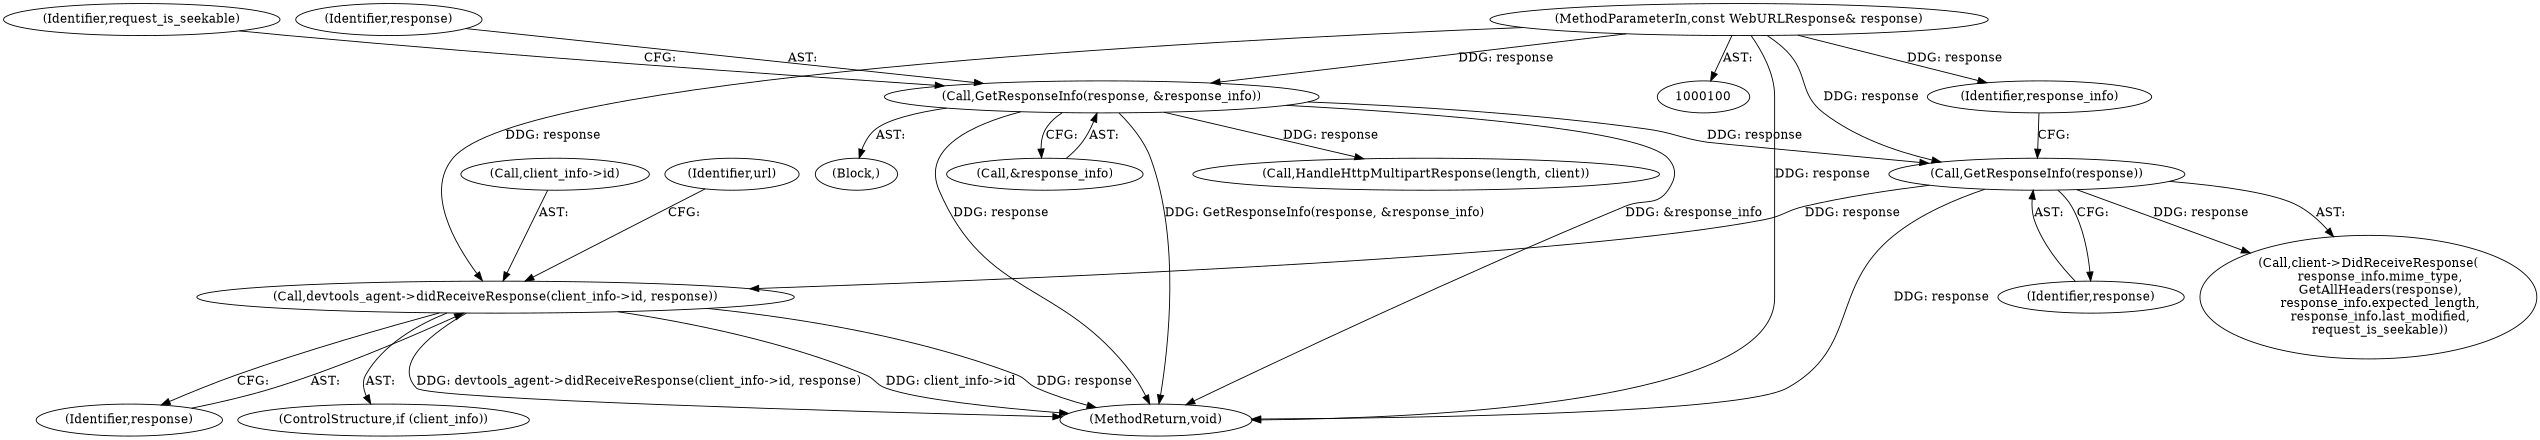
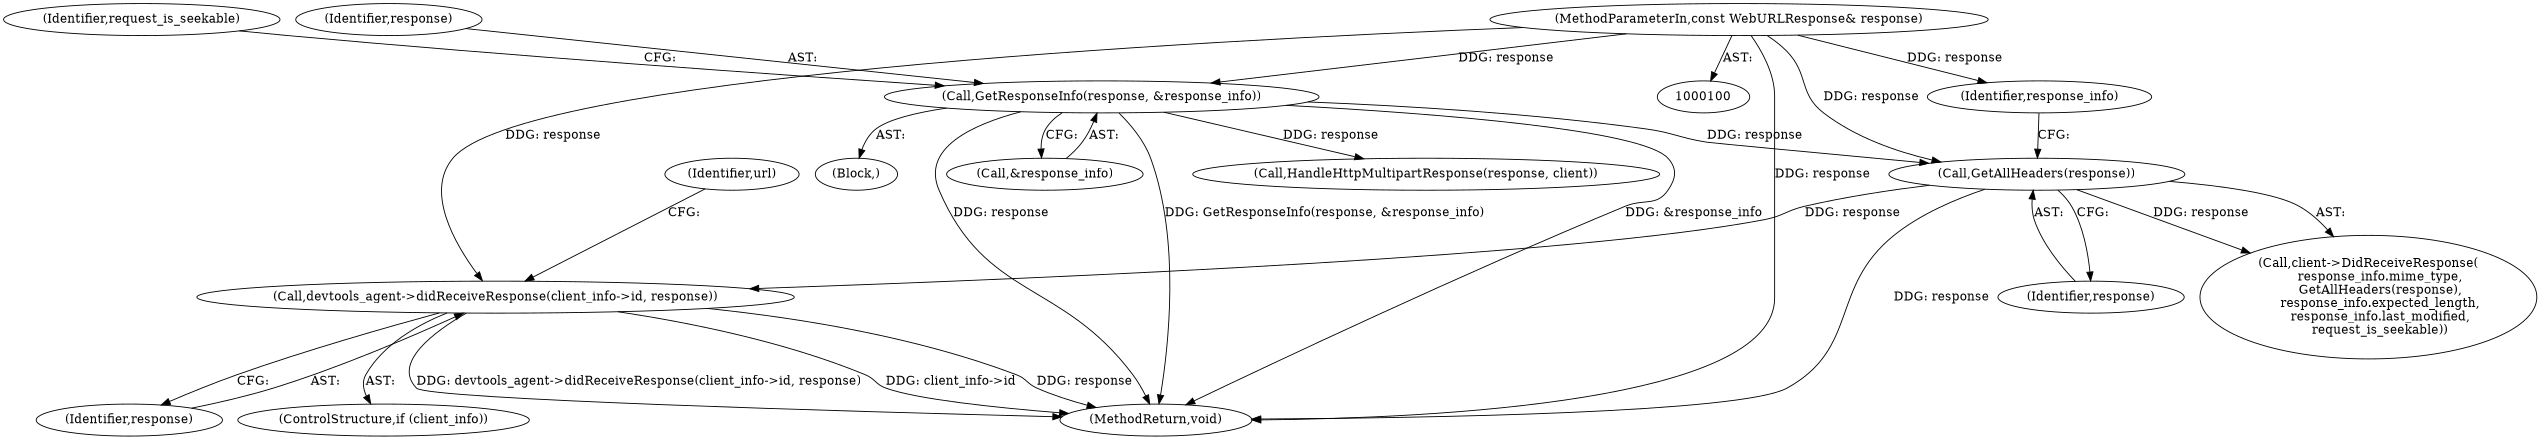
node "(Call,client_info->id)": removed
node "(Call,HandleHttpMultipartResponse(length, client))": label "(Call,HandleHttpMultipartResponse(length, client))" -> "(Call,HandleHttpMultipartResponse(response, client))"
node "(Call,GetResponseInfo(response))": label "(Call,GetResponseInfo(response))" -> "(Call,GetAllHeaders(response))"
